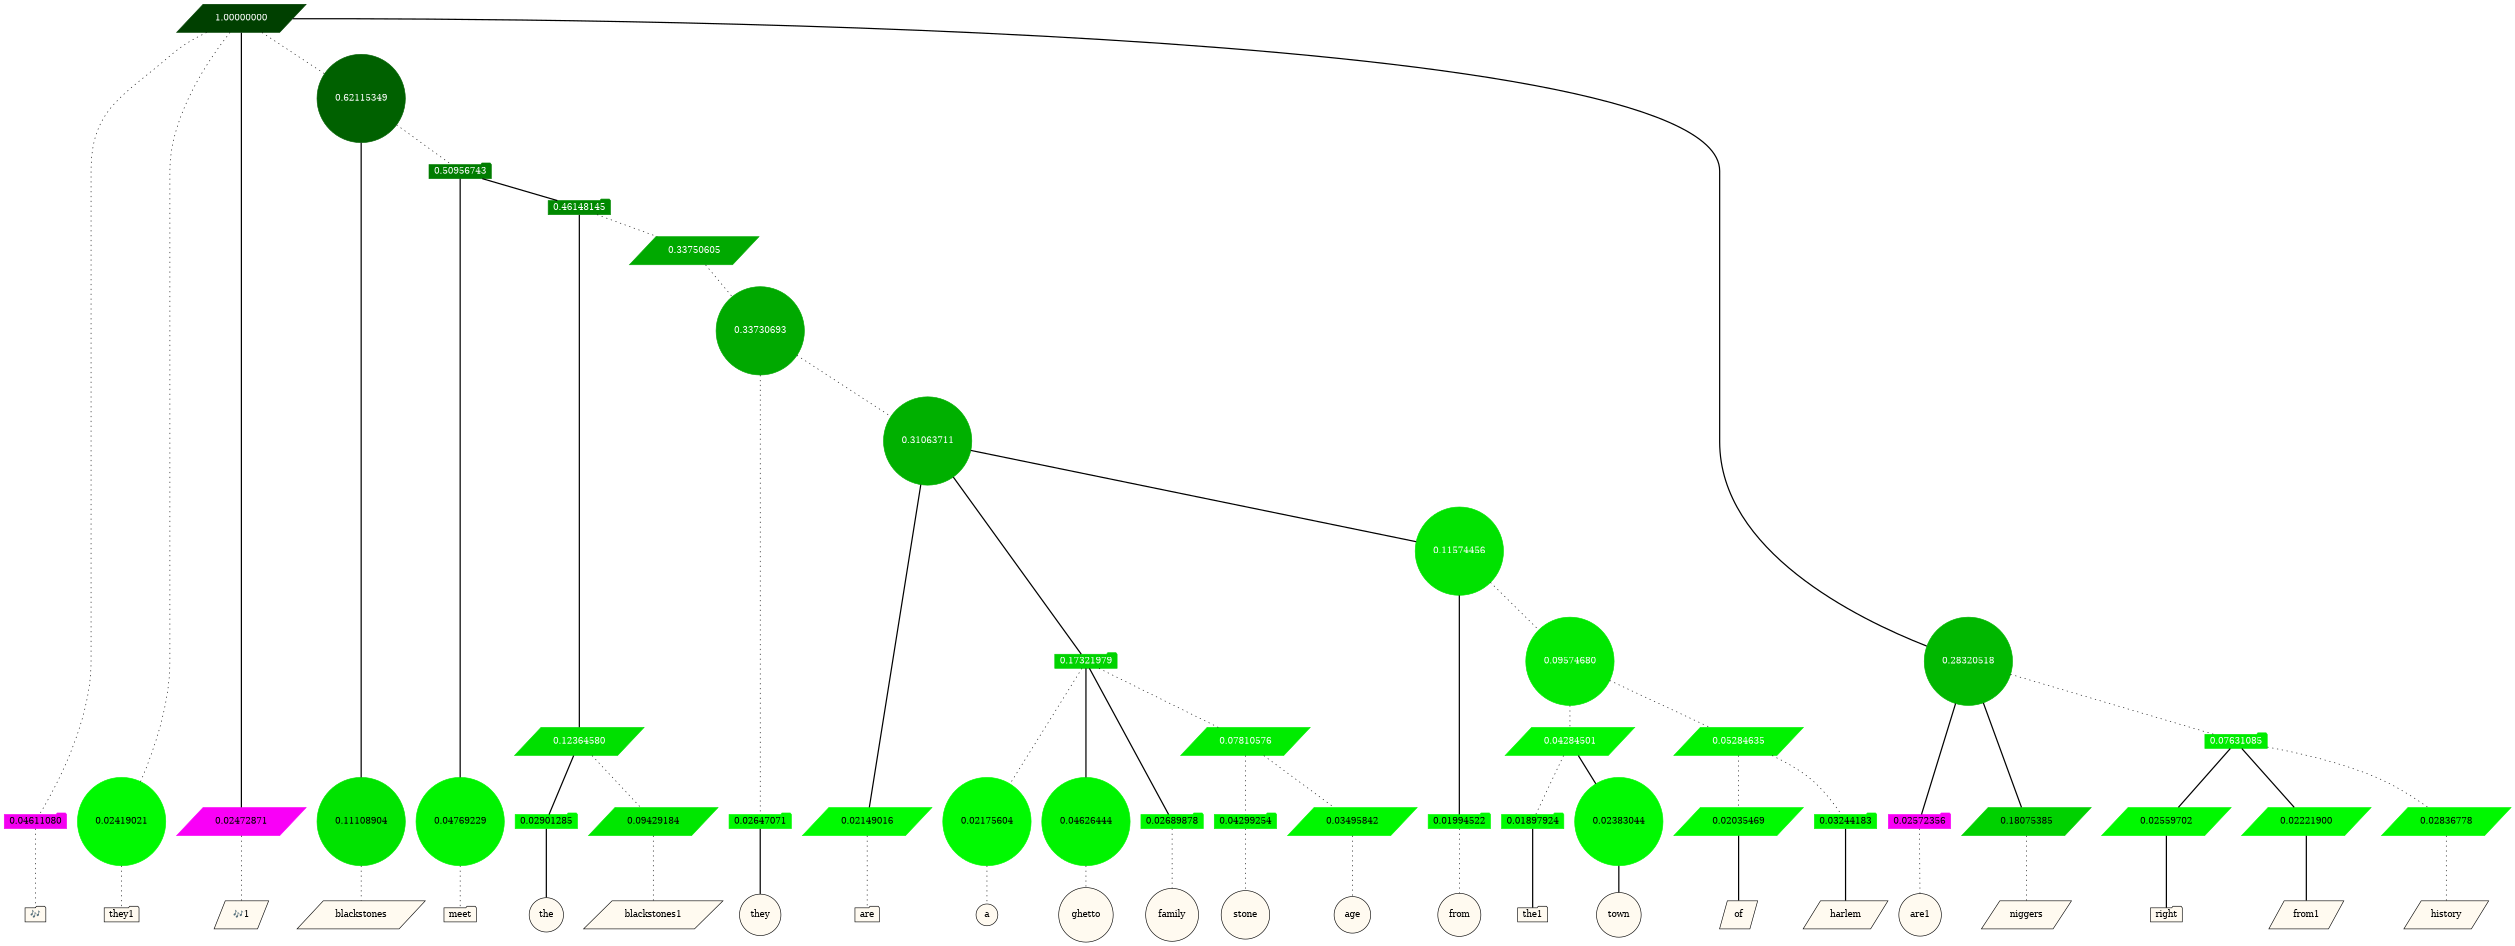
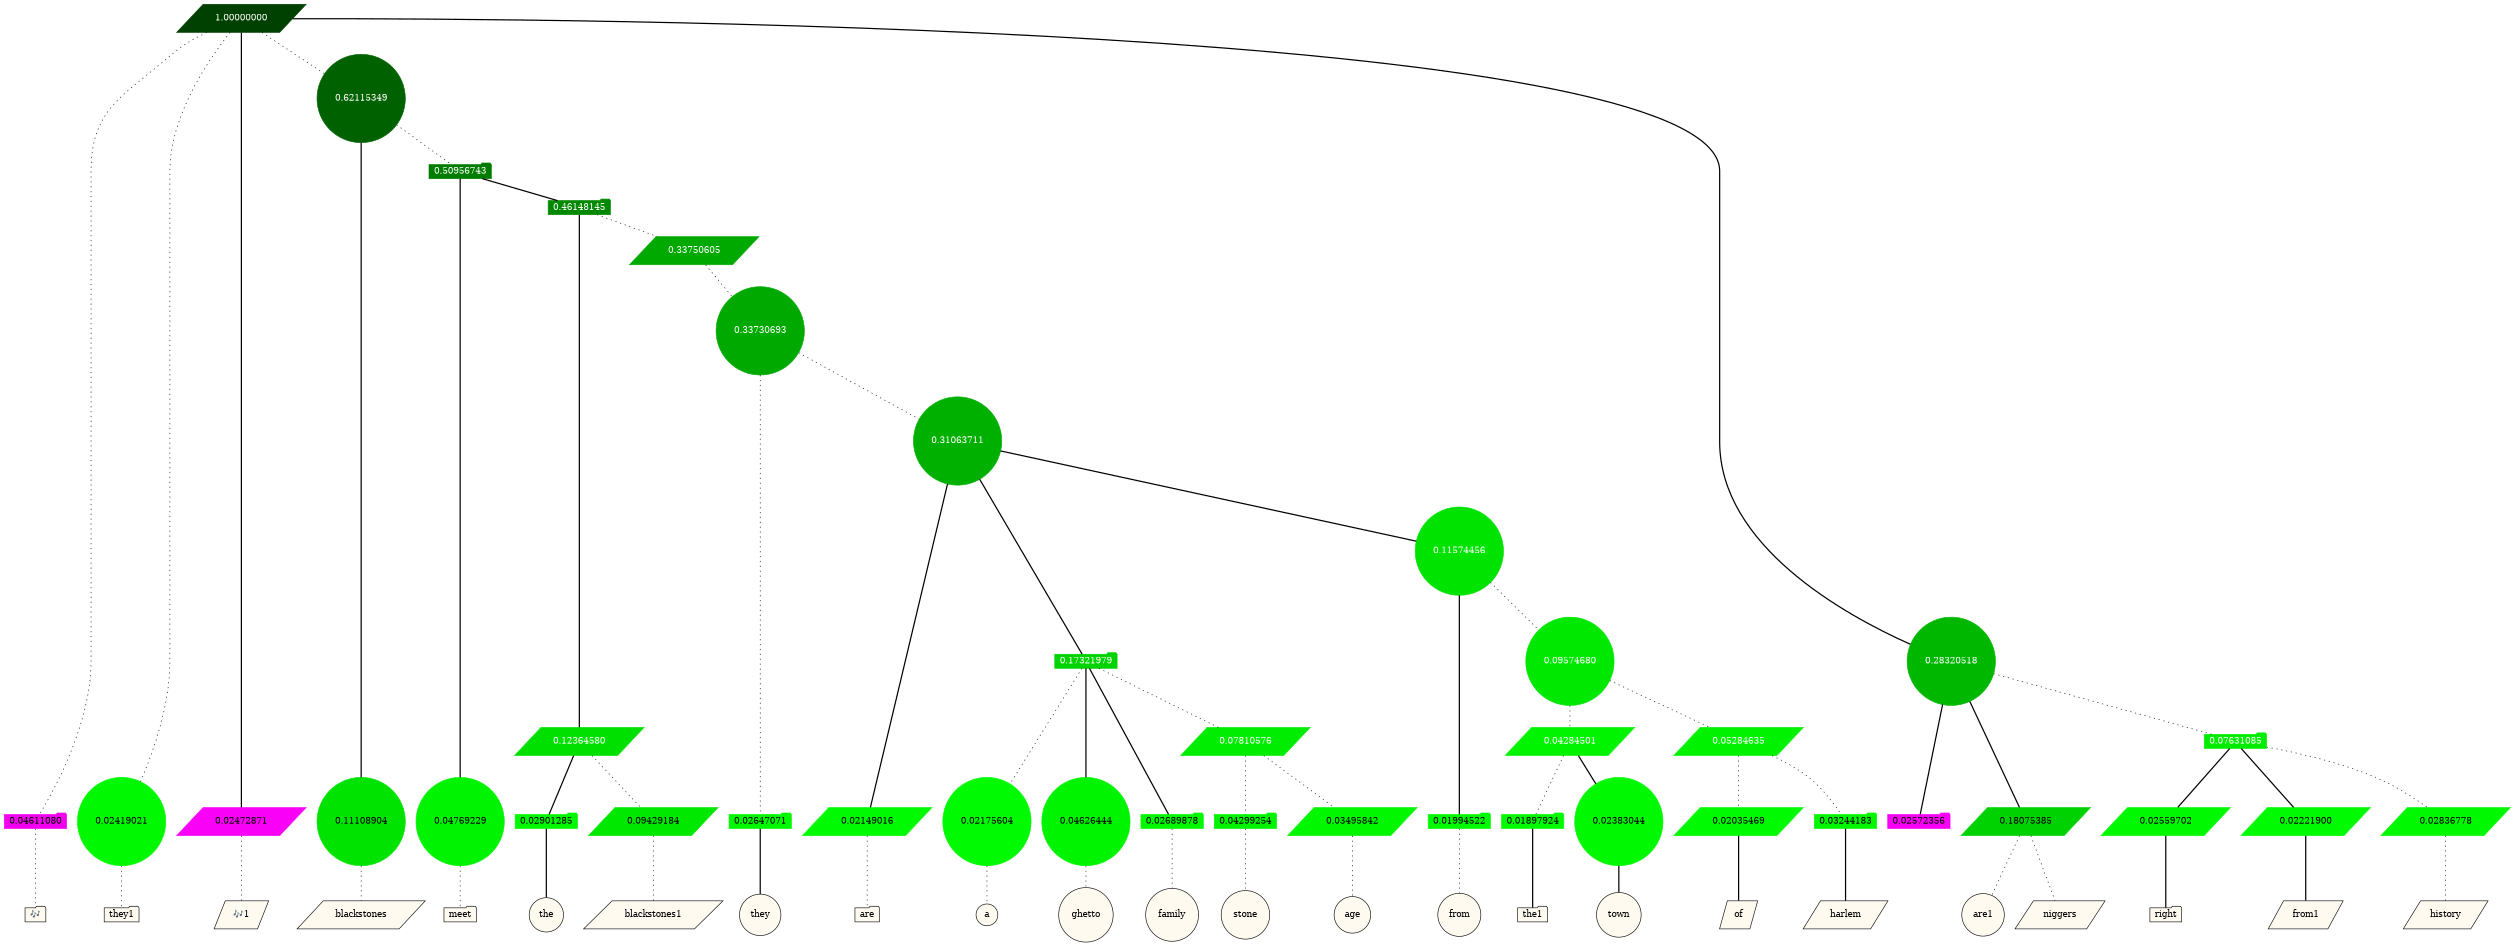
edge "0.02572356" -- "are1": now "0.18075385" -- "are1"
